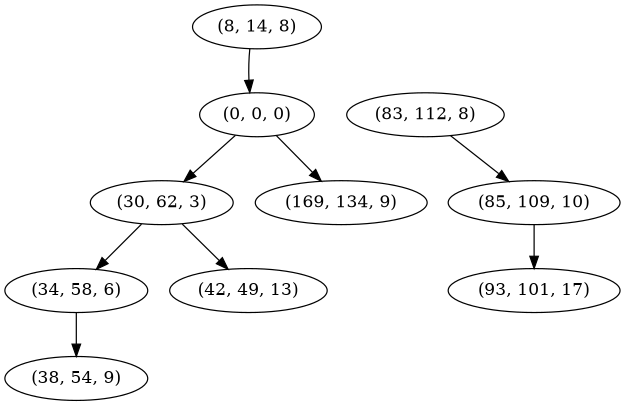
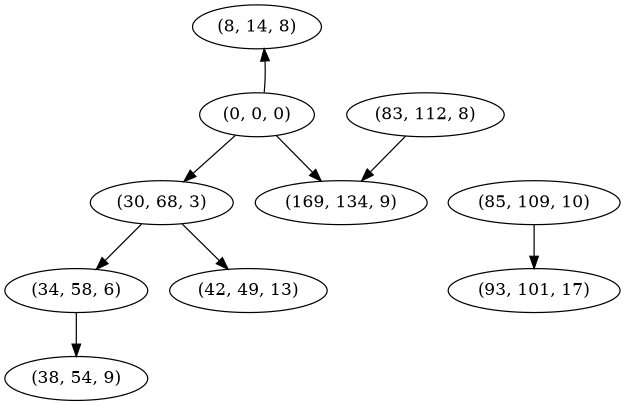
edge "(8, 14, 8)" -> "(0, 0, 0)": reversed
edge "(83, 112, 8)" -> "(85, 109, 10)": now "(83, 112, 8)" -> "(169, 134, 9)"
node "(30, 62, 3)": label "(30, 62, 3)" -> "(30, 68, 3)"
